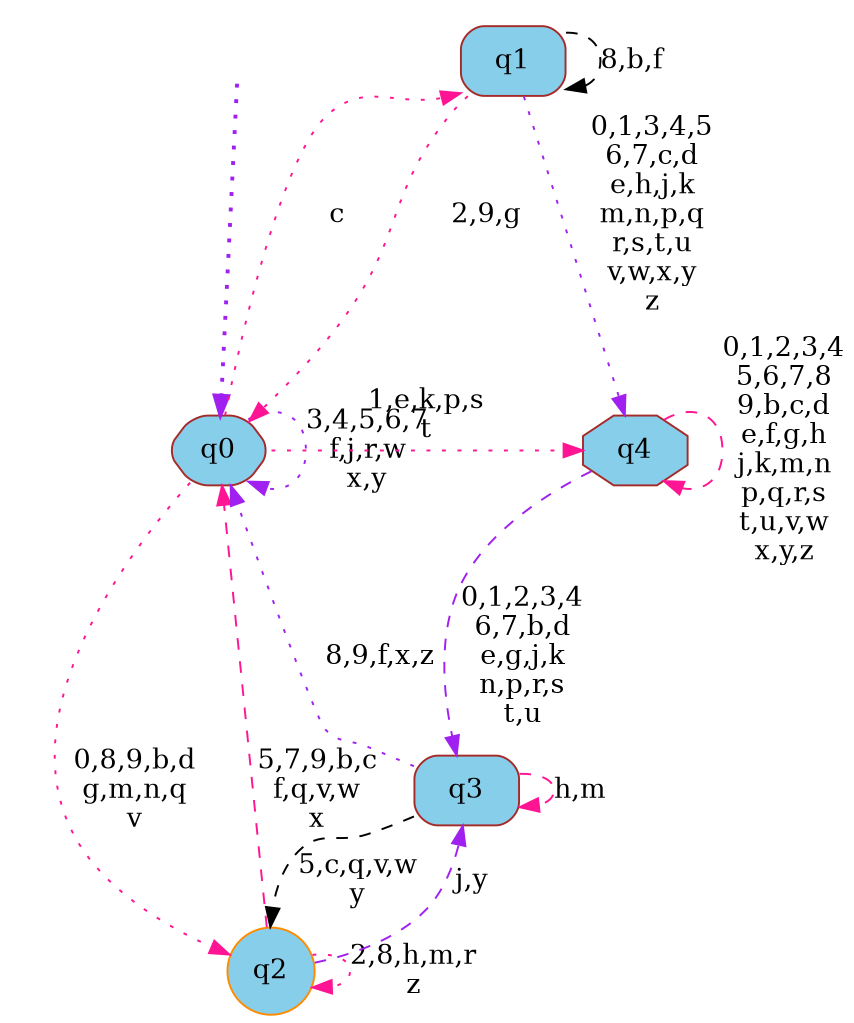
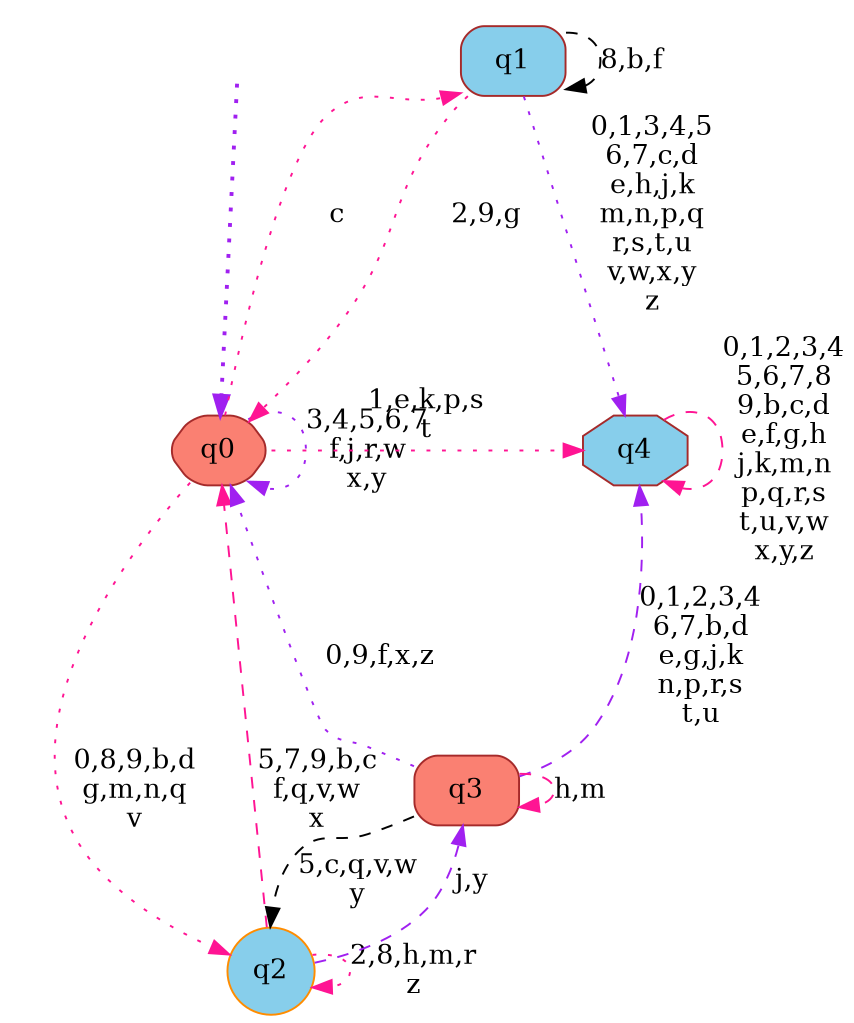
node "q0": fillcolor skyblue -> salmon
edge "q4" -> "q3": reversed
edge "q3" -> "q0": label "8,9,f,x,z" -> "0,9,f,x,z"
node "q3": fillcolor skyblue -> salmon
